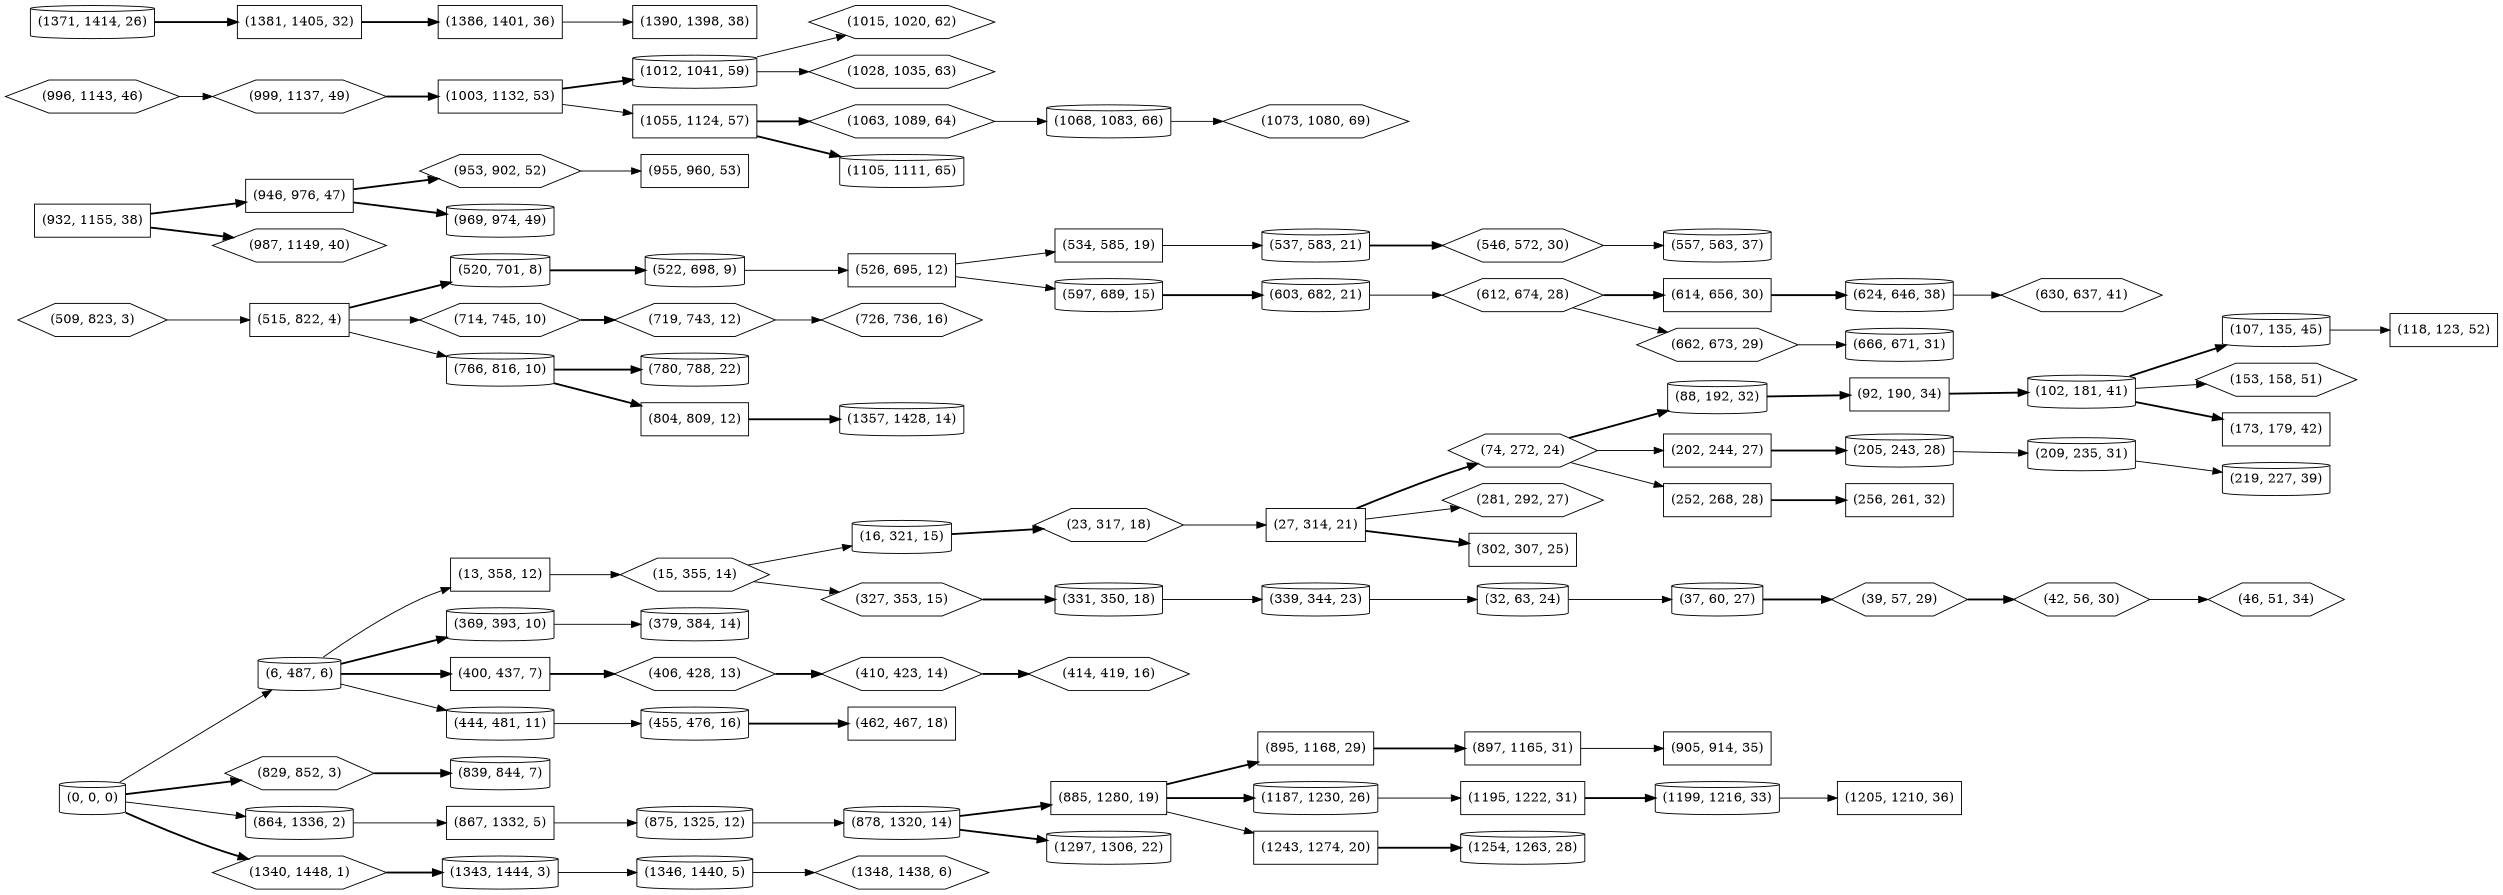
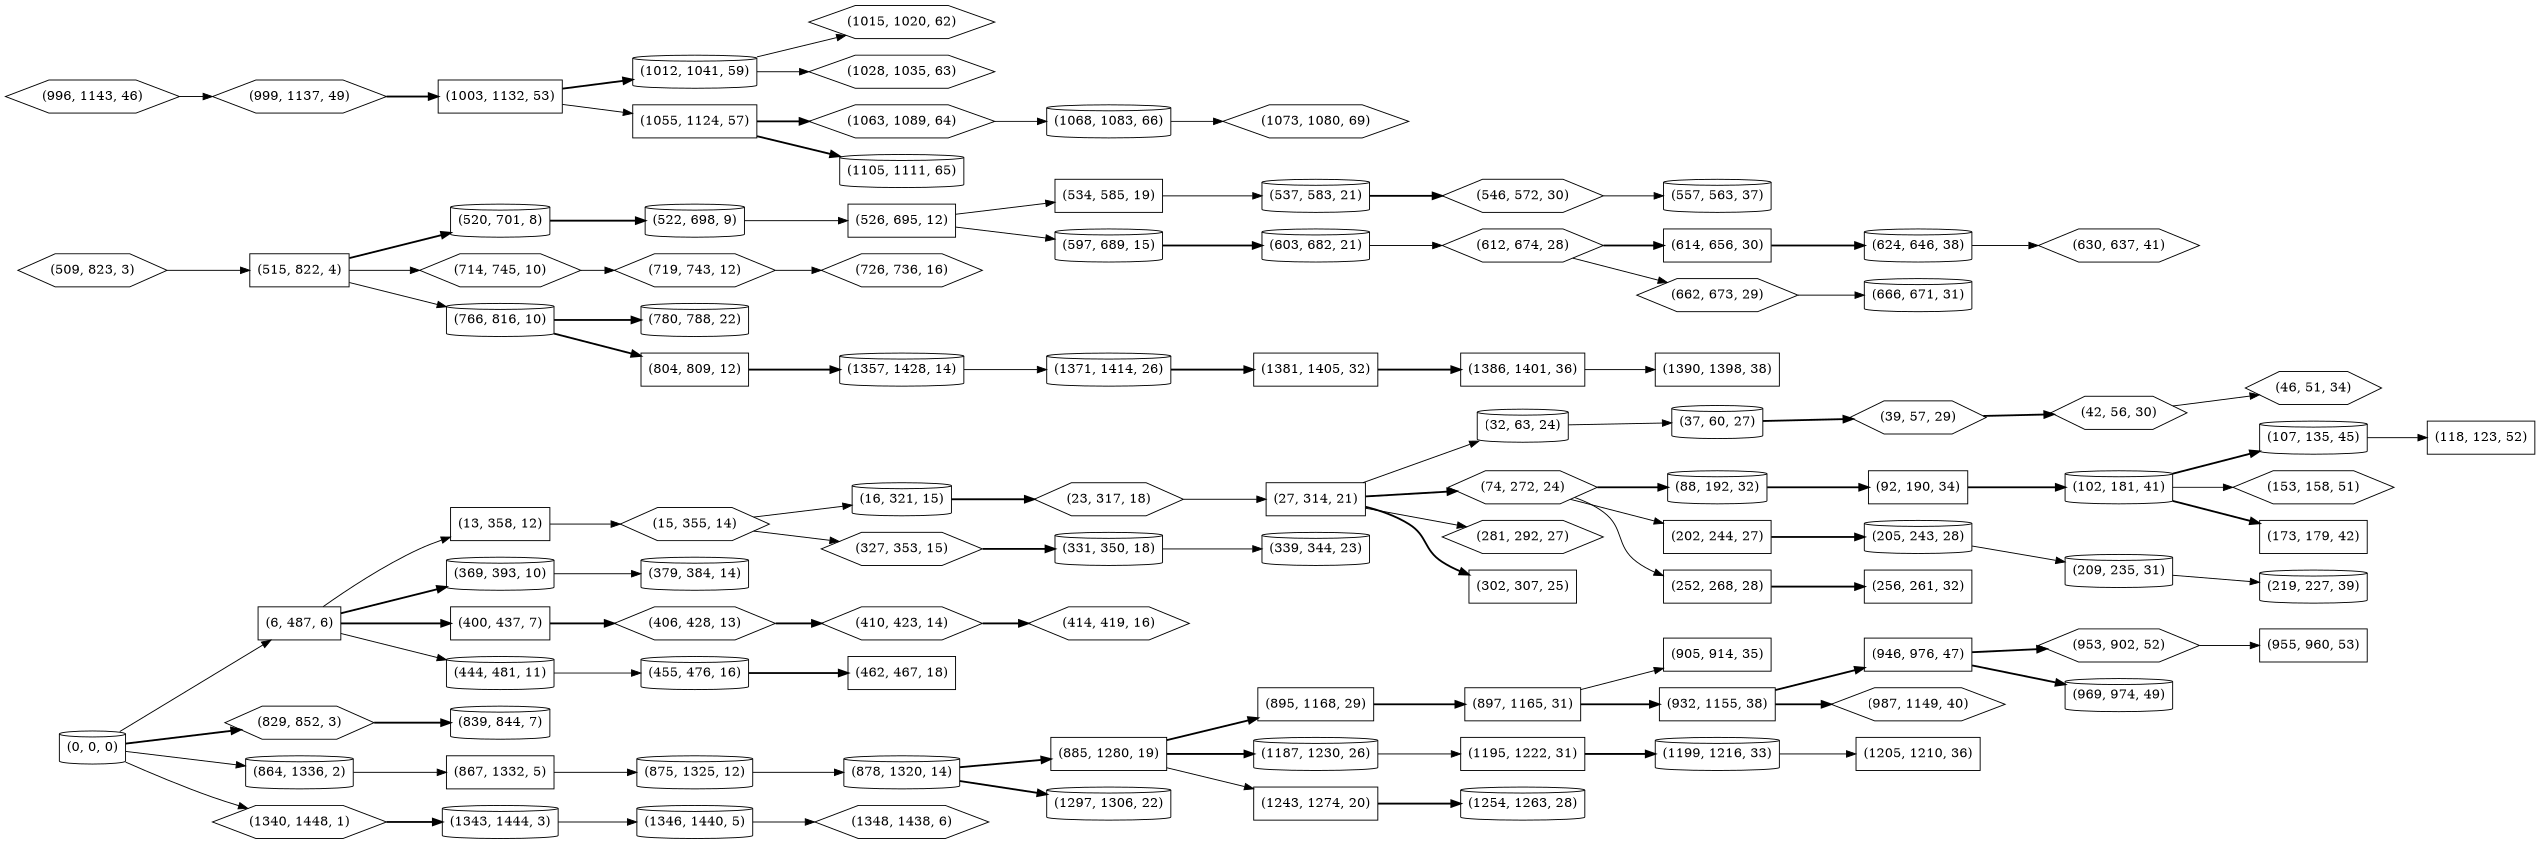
edge "(714, 745, 10)" -> "(719, 743, 12)": style bold -> solid
edge "(1357, 1428, 14)" -> "(1371, 1414, 26)": added
edge "(339, 344, 23)" -> "(32, 63, 24)": now "(27, 314, 21)" -> "(32, 63, 24)"
node "(6, 487, 6)": shape cylinder -> box
edge "(897, 1165, 31)" -> "(932, 1155, 38)": added
edge "(0, 0, 0)" -> "(1340, 1448, 1)": style bold -> solid
